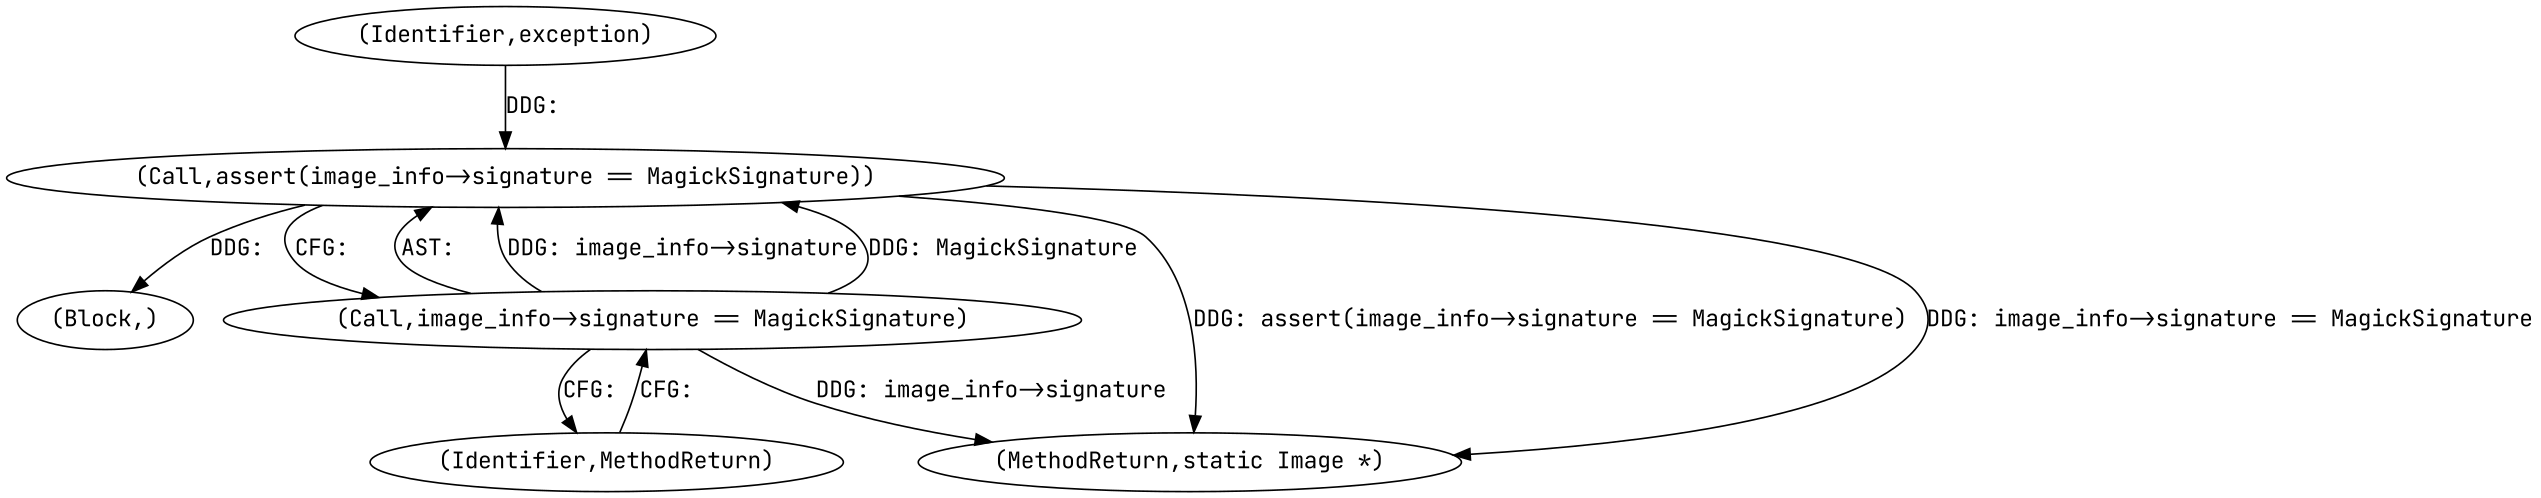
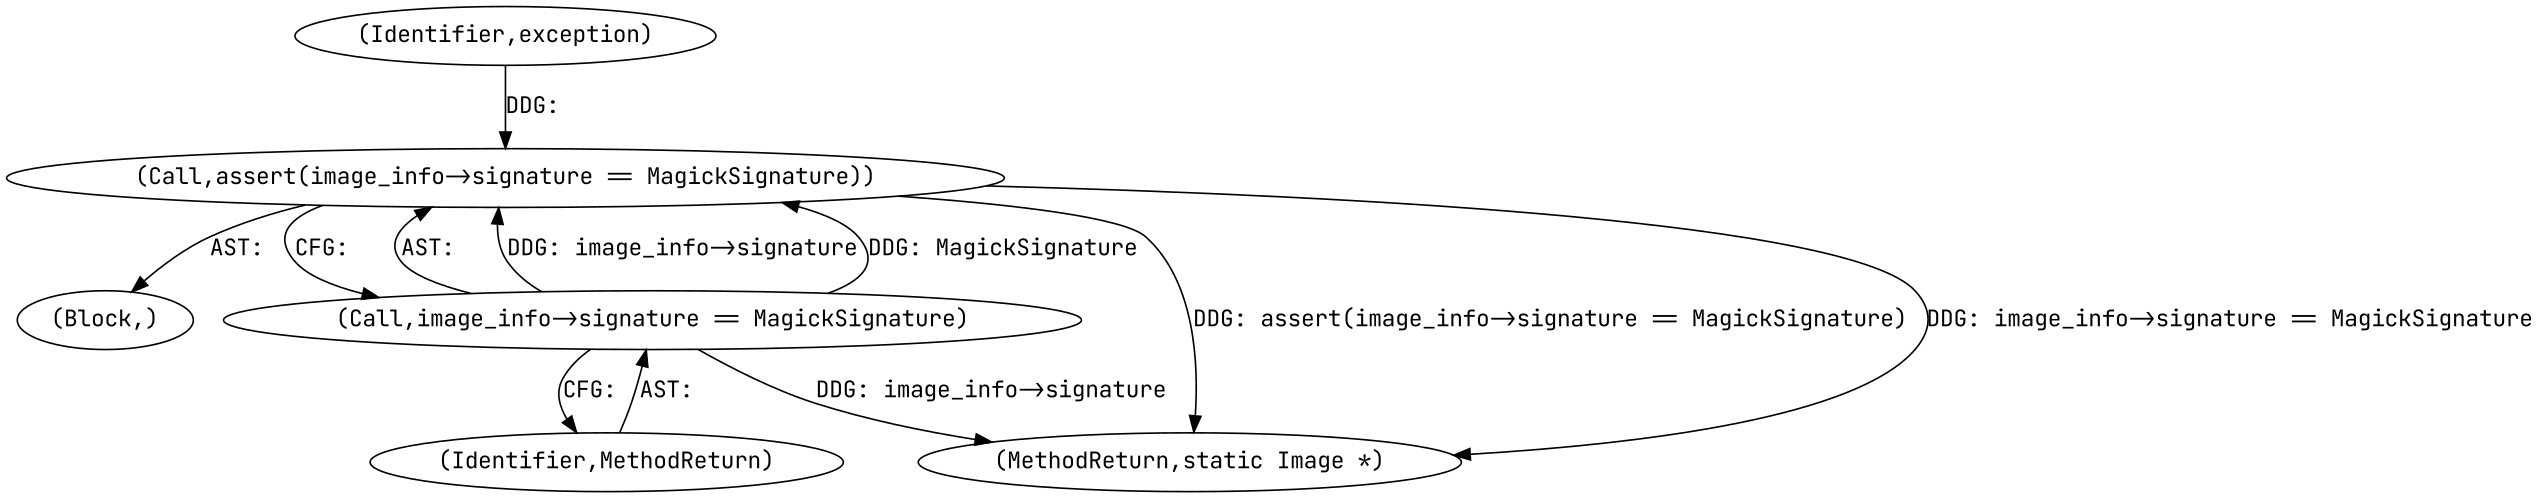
edge "(Call,assert(image_info->signature == MagickSignature))" -> "(Block,)": label "DDG: " -> "AST: "
edge "(Identifier,MethodReturn)" -> "(Call,image_info->signature == MagickSignature)": label "CFG: " -> "AST: "
